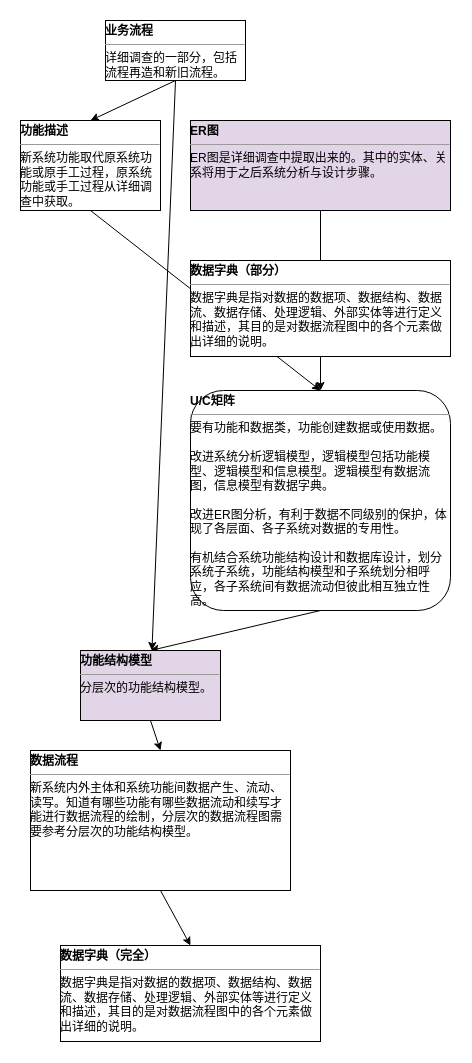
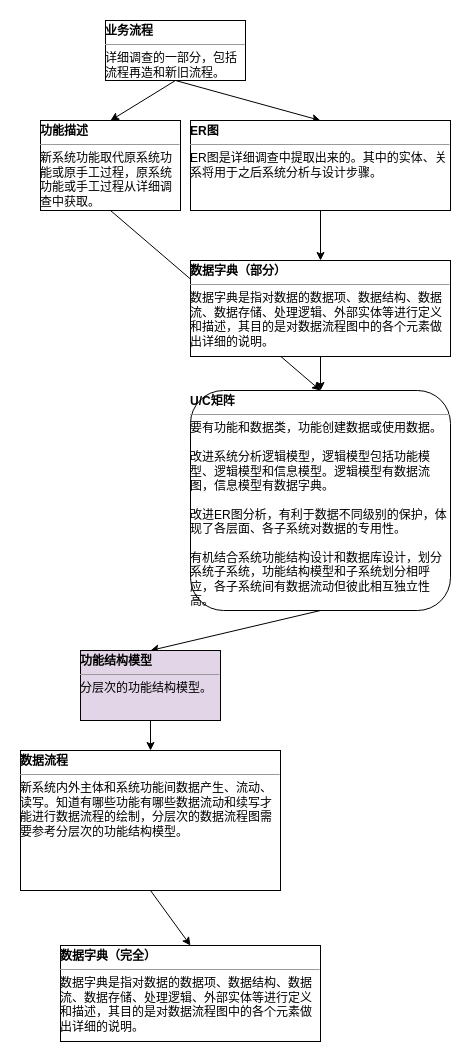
node "功能描述 新系统功能取代原系统功能或原手工过程，原系统功能或手工过程从详细调查中获取。": moved (91, 166) -> (111, 166)
node "ER图 ER图是详细调查中提取出来的。其中的实体、关系将用于之后系统分析与设计步骤。": fillcolor #e1d5e7 -> #ffffff
edge "ER图 ER图是详细调查中提取出来的。其中的实体、关系将用于之后系统分析与设计步骤。" -- "数据字典（部分） 数据字典是指对数据的数据项、数据结构、数据流、数据存储、处理逻辑、外部实体等进行定义和描述，其目的是对数据流程图中的各个元素做出详细的说明。": arrowhead none -> classic
edge "业务流程 详细调查的一部分，包括流程再造和新旧流程。" -> "功能结构模型 分层次的功能结构模型。": now "业务流程 详细调查的一部分，包括流程再造和新旧流程。" -> "ER图 ER图是详细调查中提取出来的。其中的实体、关系将用于之后系统分析与设计步骤。"
node "数据流程 新系统内外主体和系统功能间数据产生、流动、读写。知道有哪些功能有哪些数据流动和续写才能进行数据流程的绘制，分层次的数据流程图需要参考分层次的功能结构模型。": moved (161, 821) -> (151, 821)
